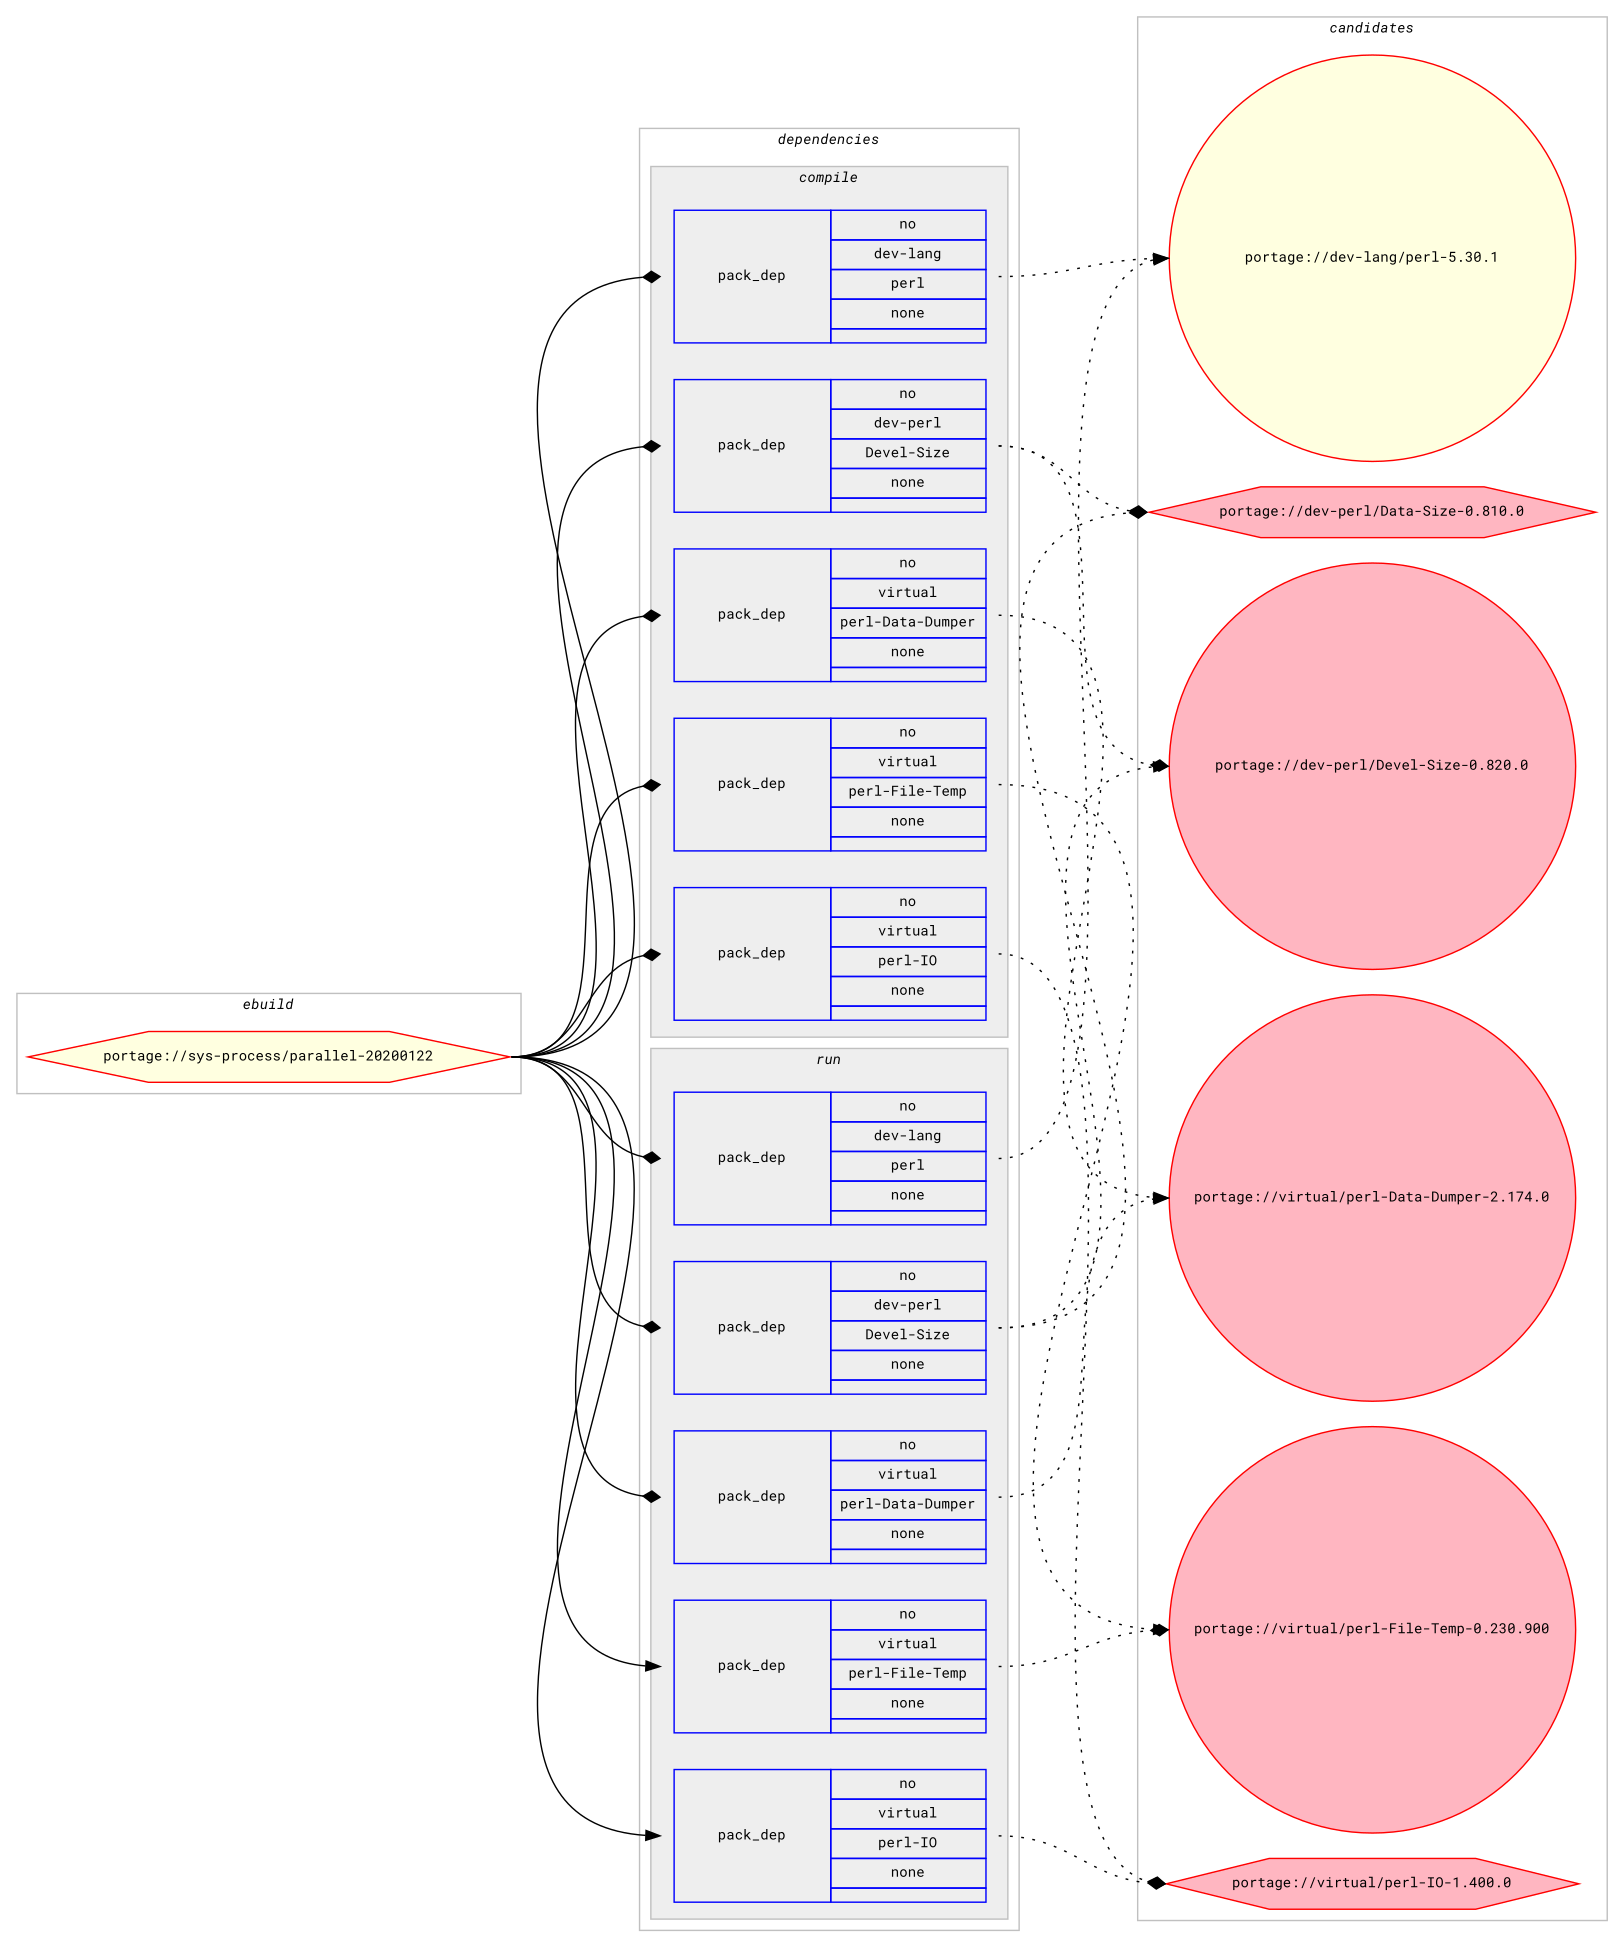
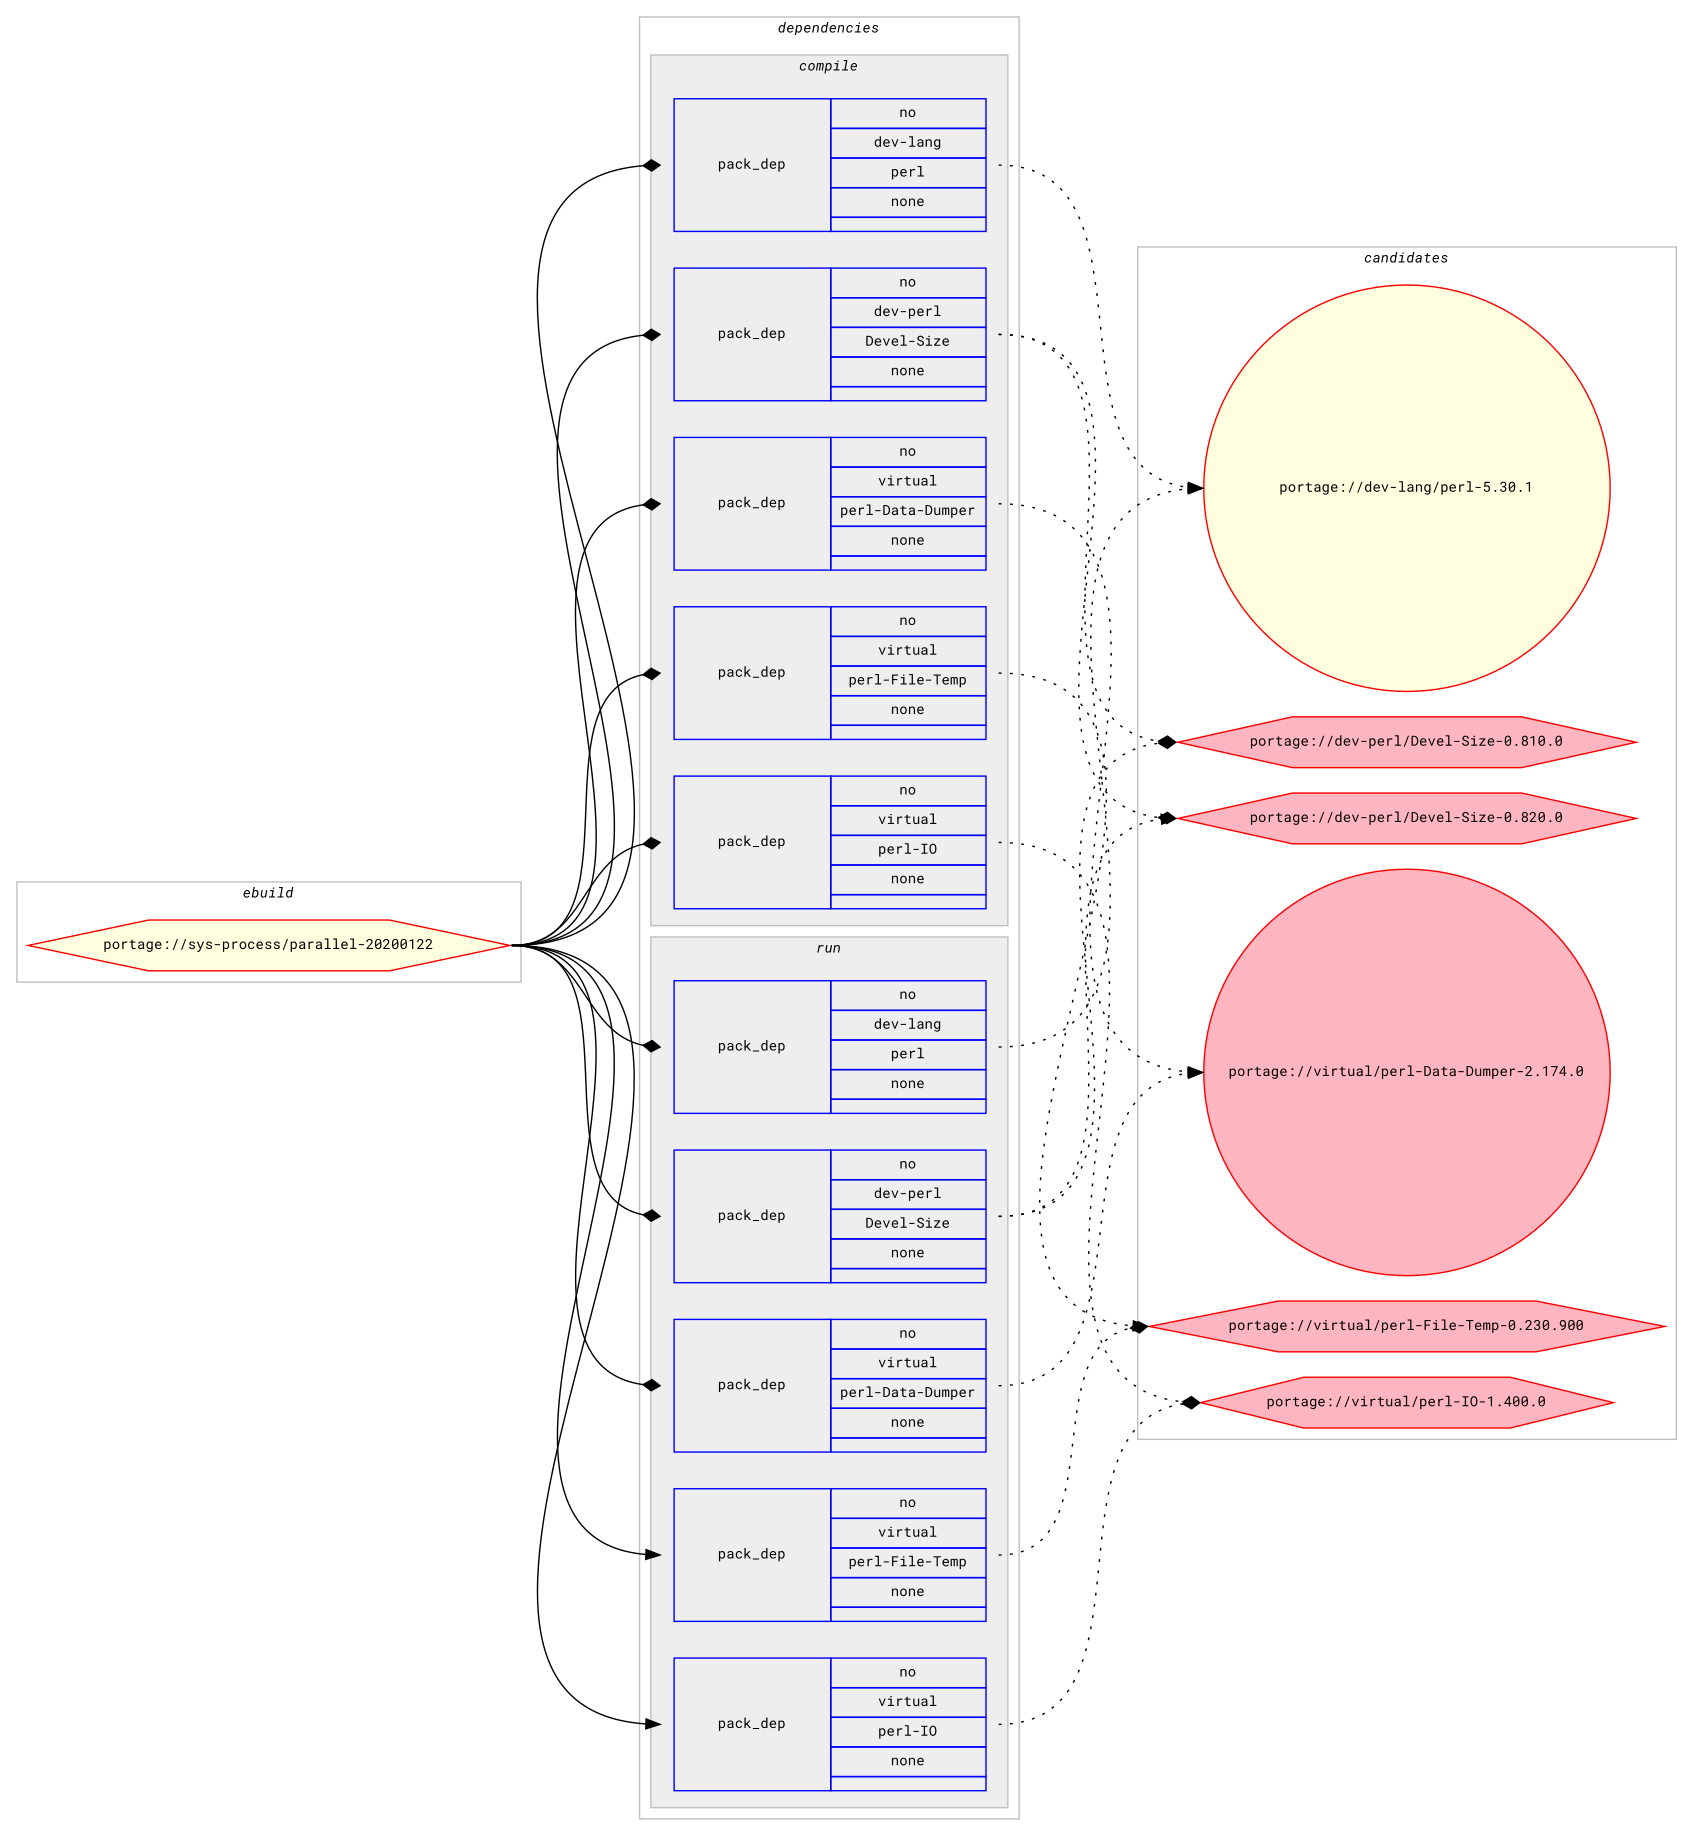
node "portage://dev-perl/Data-Size-0.810.0": label "portage://dev-perl/Data-Size-0.810.0" -> "portage://dev-perl/Devel-Size-0.810.0"
node "portage://dev-perl/Devel-Size-0.820.0": shape circle -> hexagon
node "portage://virtual/perl-File-Temp-0.230.900": shape circle -> hexagon
